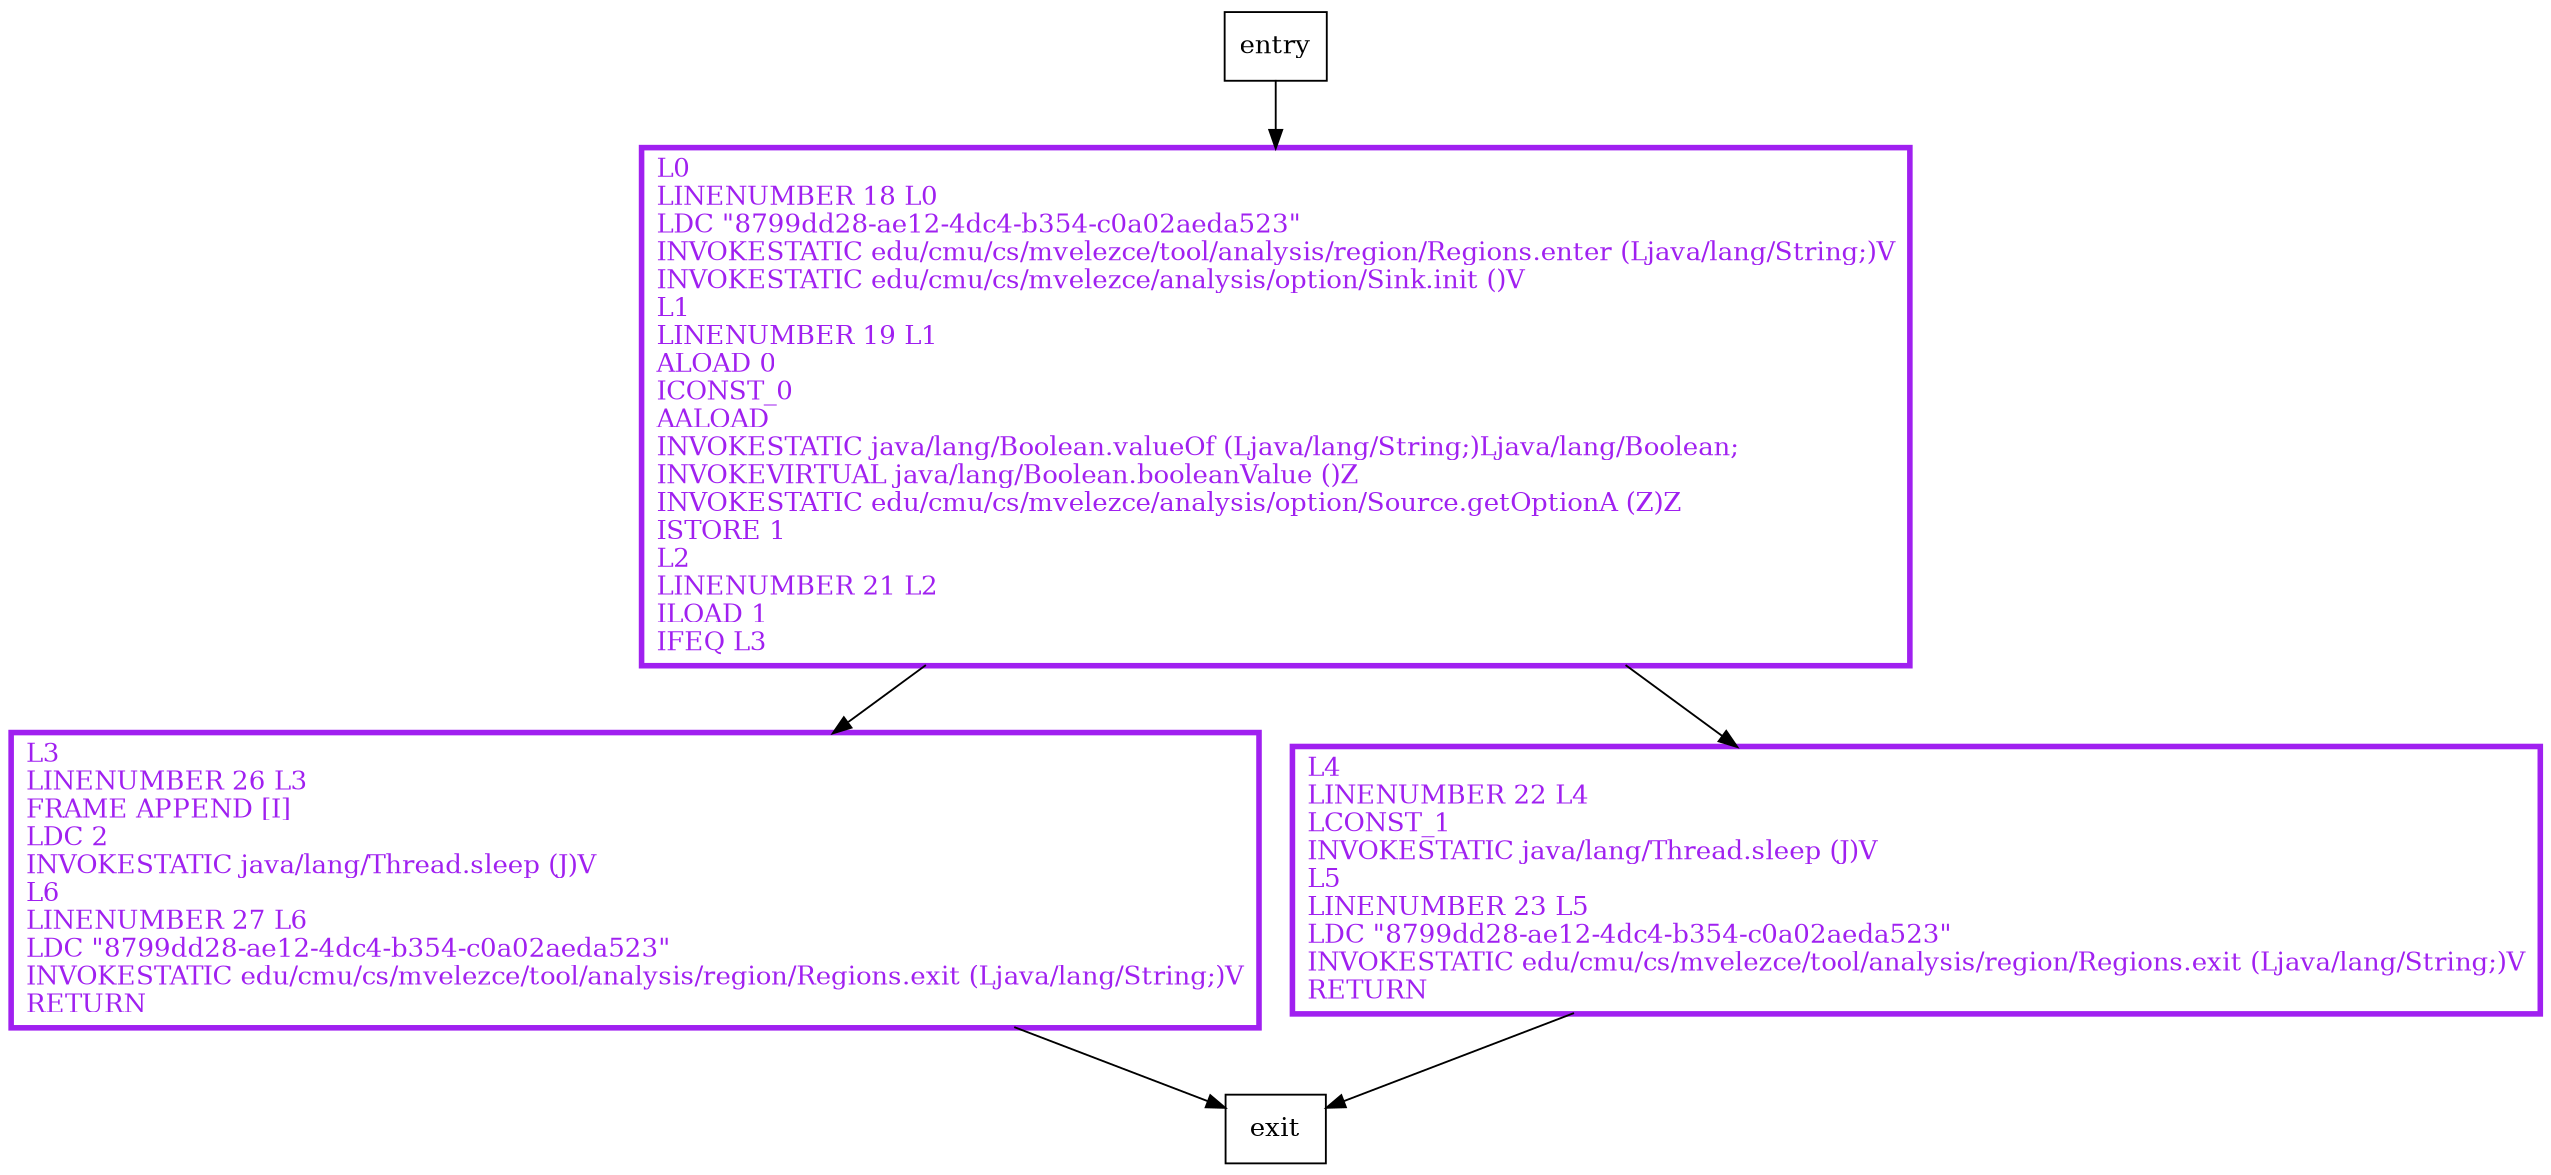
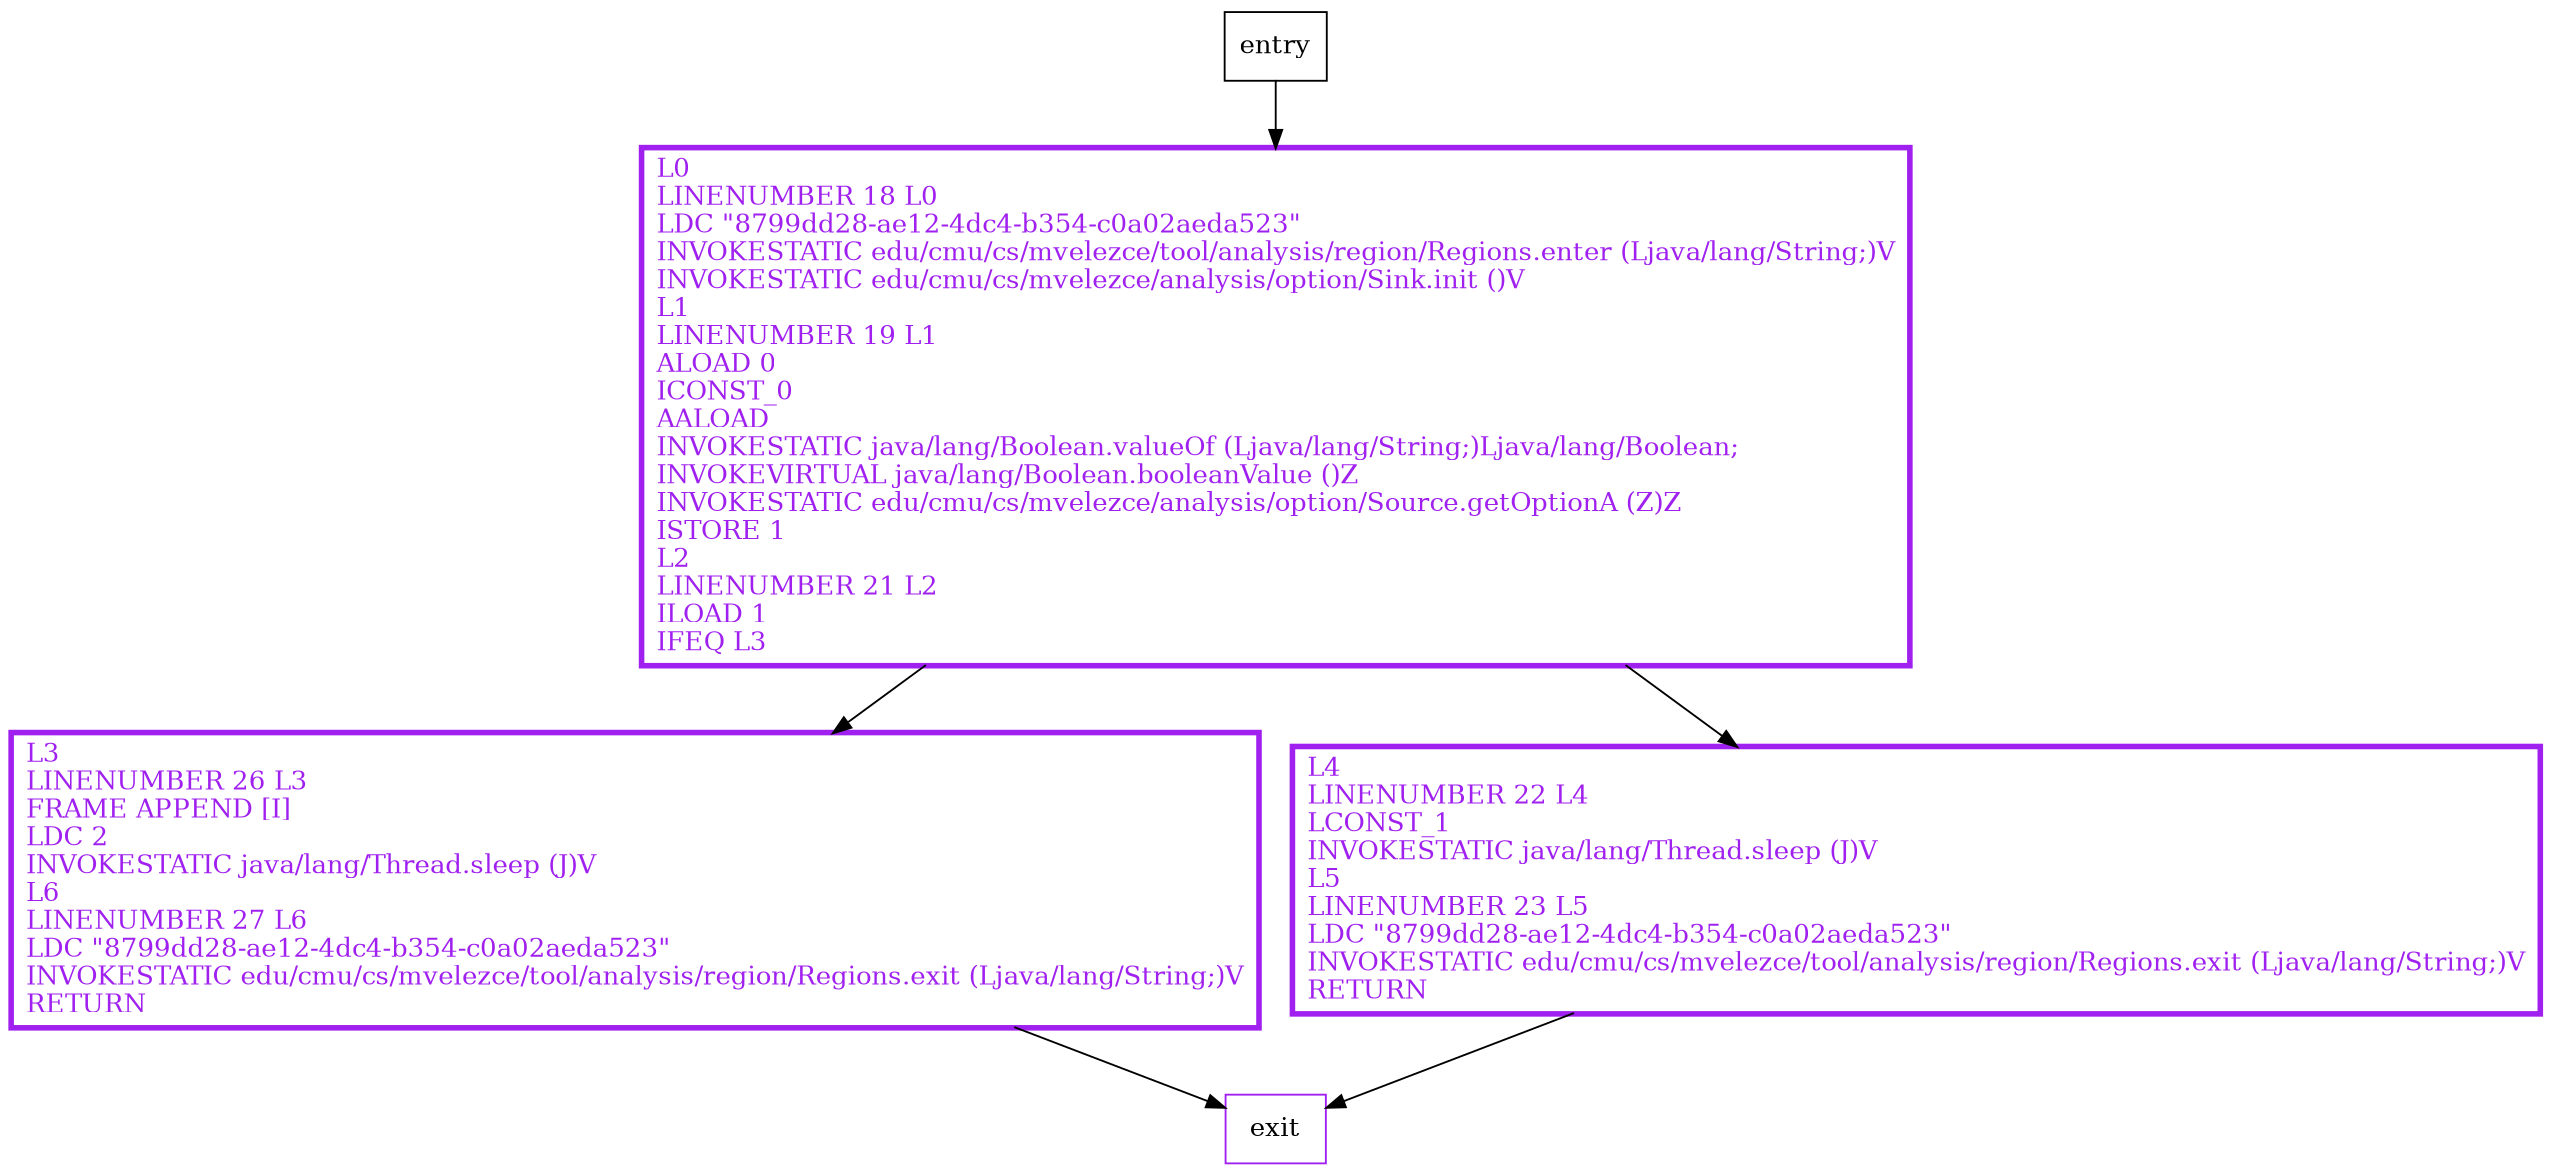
node "exit": color black -> purple
